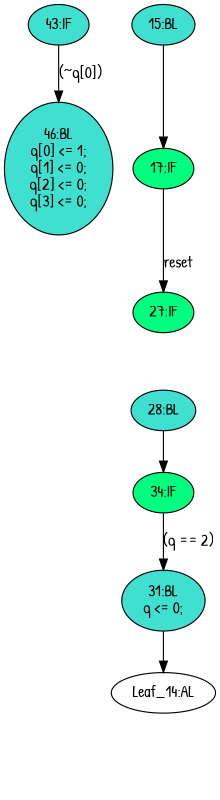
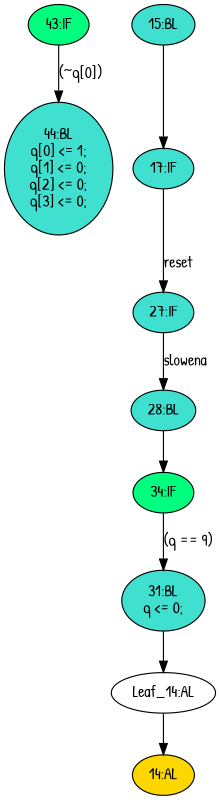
node "43:IF": fillcolor turquoise -> springgreen
node "46:BL q[0] <= 1; q[1] <= 0; q[2] <= 0; q[3] <= 0;": label "46:BL q[0] <= 1; q[1] <= 0; q[2] <= 0; q[3] <= 0;" -> "44:BL q[0] <= 1; q[1] <= 0; q[2] <= 0; q[3] <= 0;"
node "17:IF": fillcolor springgreen -> turquoise
node "27:IF": fillcolor springgreen -> turquoise
edge "27:IF" -> "28:BL": added, label "slowena"
edge "34:IF" -> "31:BL q <= 0;": label "(q == 2)" -> "(q == 9)"
node "14:AL": added
